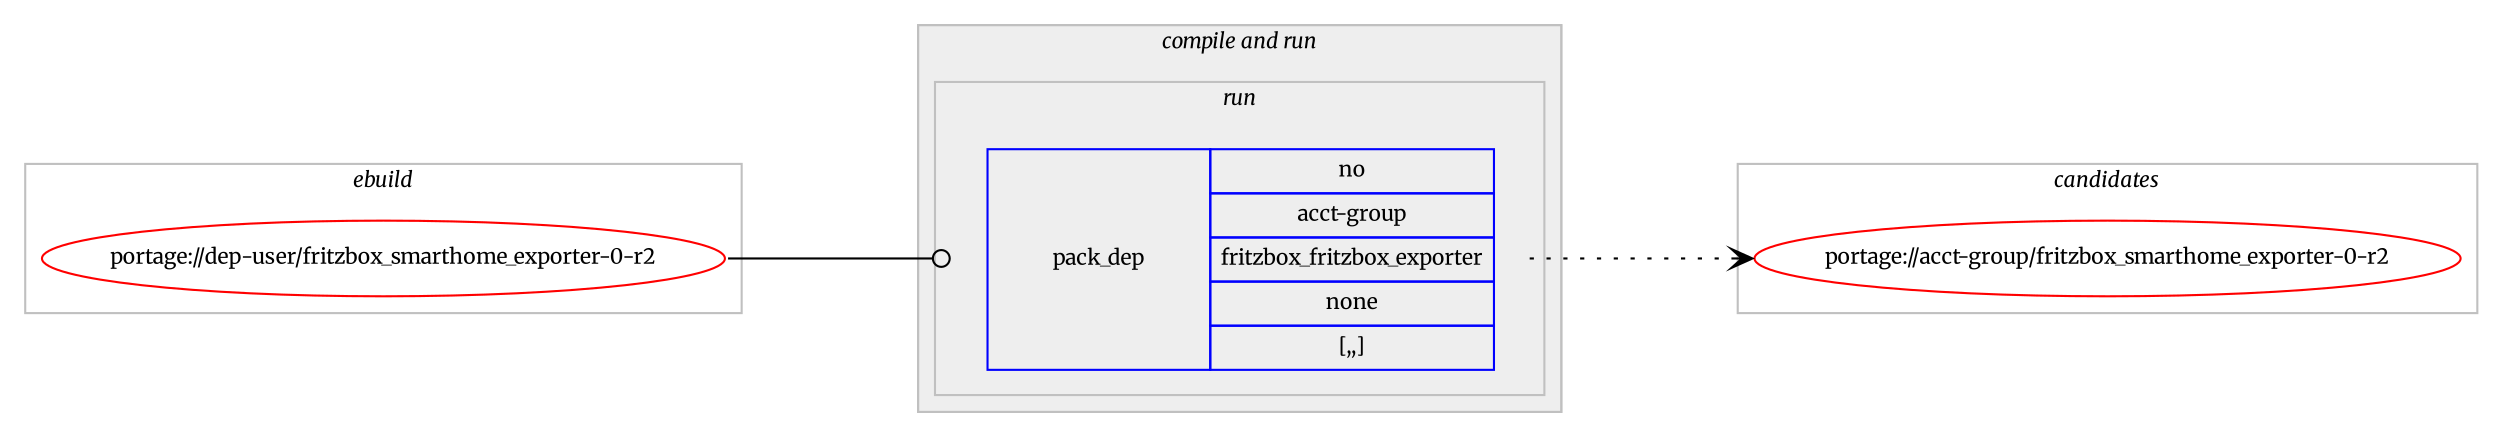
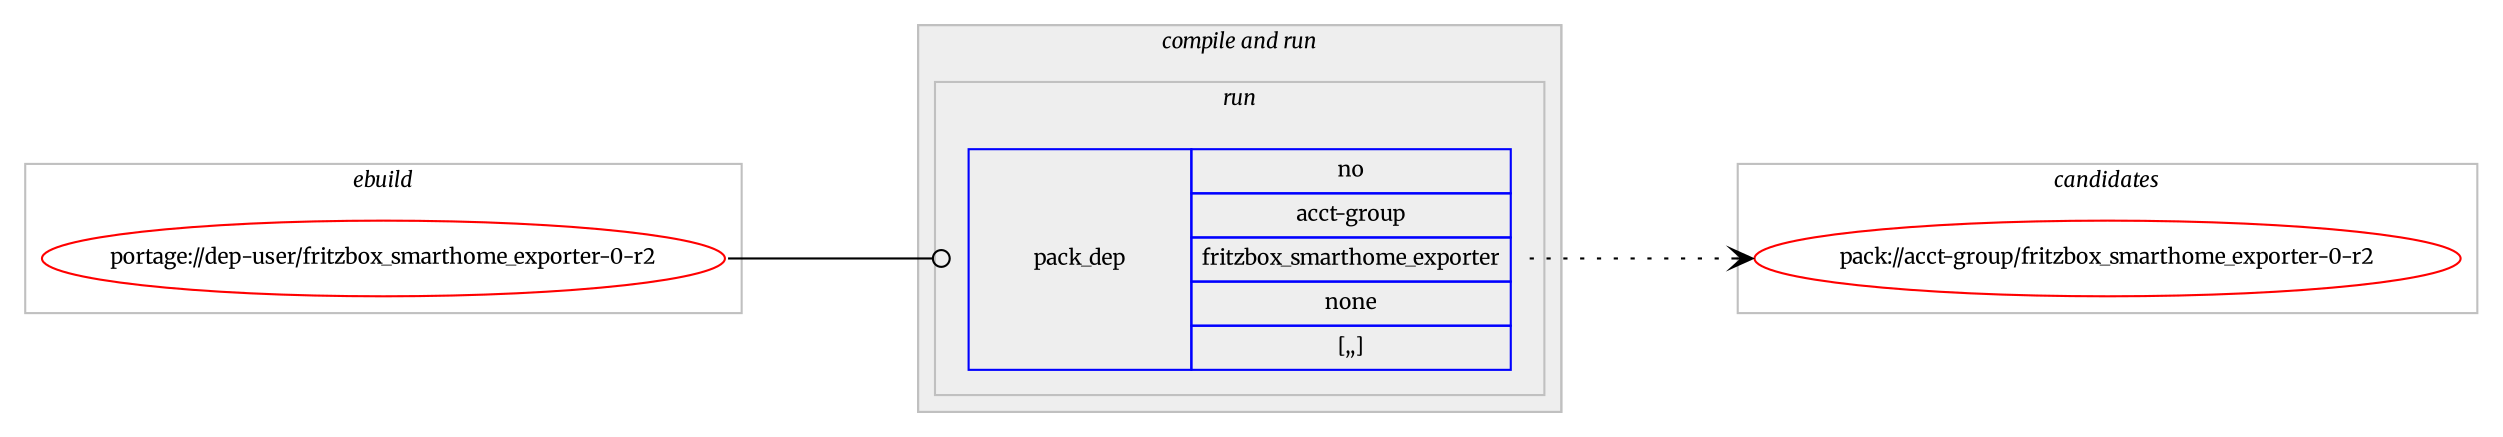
node "pack_dep": text "fritzbox_fritzbox_exporter" -> "fritzbox_smarthome_exporter"
node "portage://acct-group/fritzbox_smarthome_exporter-0-r2": label "portage://acct-group/fritzbox_smarthome_exporter-0-r2" -> "pack://acct-group/fritzbox_smarthome_exporter-0-r2"
